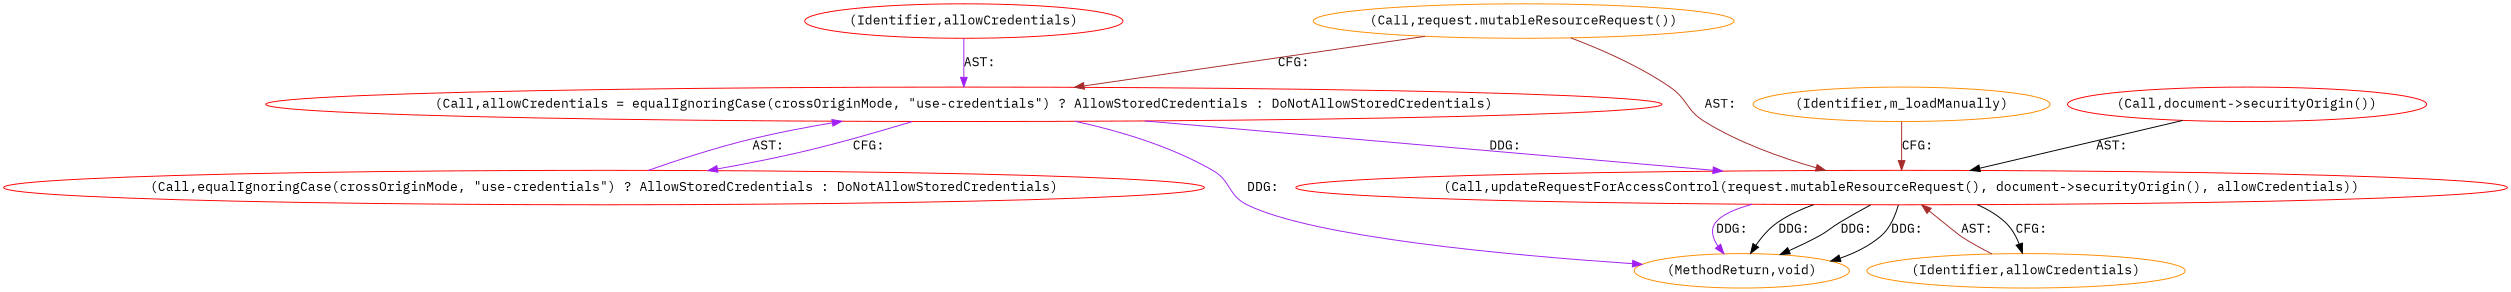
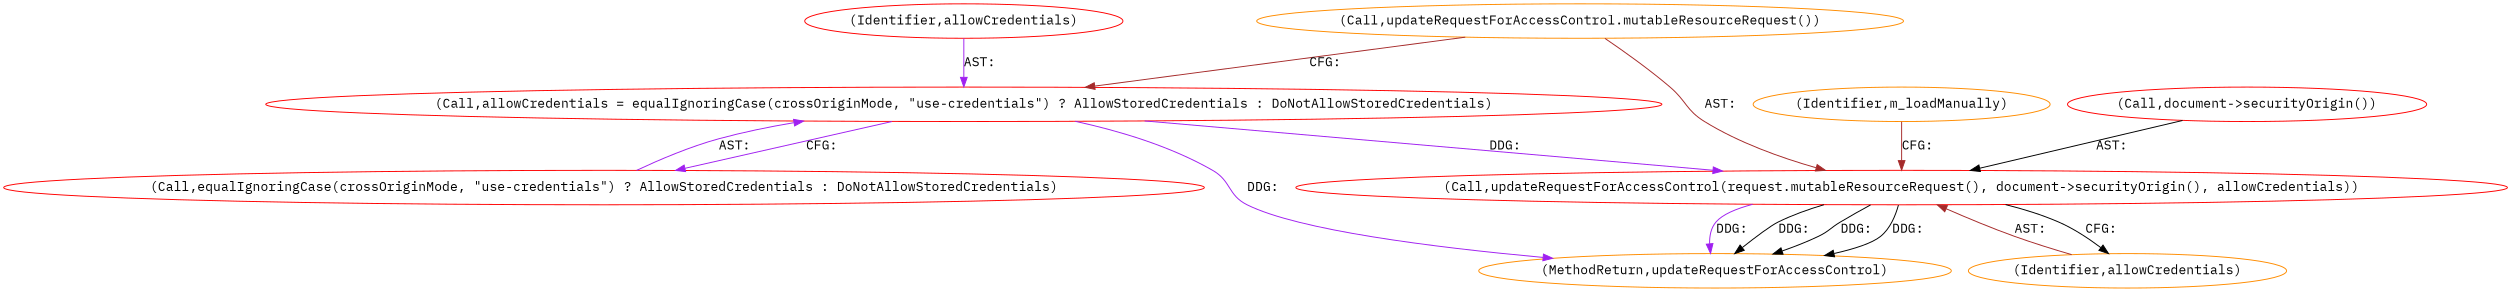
node "(Call,request.mutableResourceRequest())": label "(Call,request.mutableResourceRequest())" -> "(Call,updateRequestForAccessControl.mutableResourceRequest())"
node "(MethodReturn,void)": label "(MethodReturn,void)" -> "(MethodReturn,updateRequestForAccessControl)"
